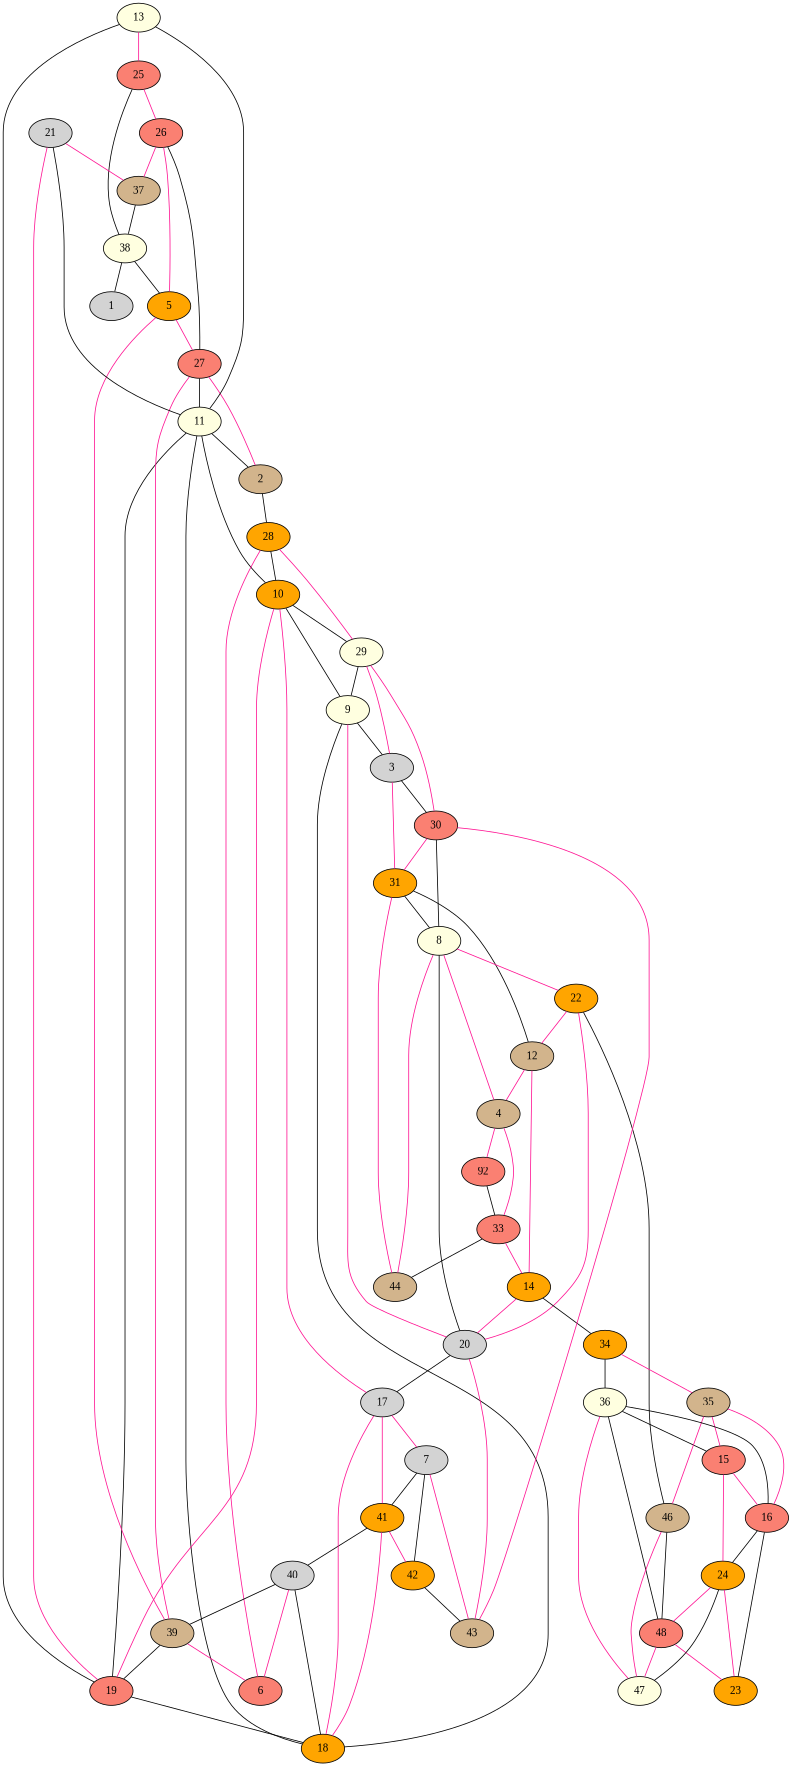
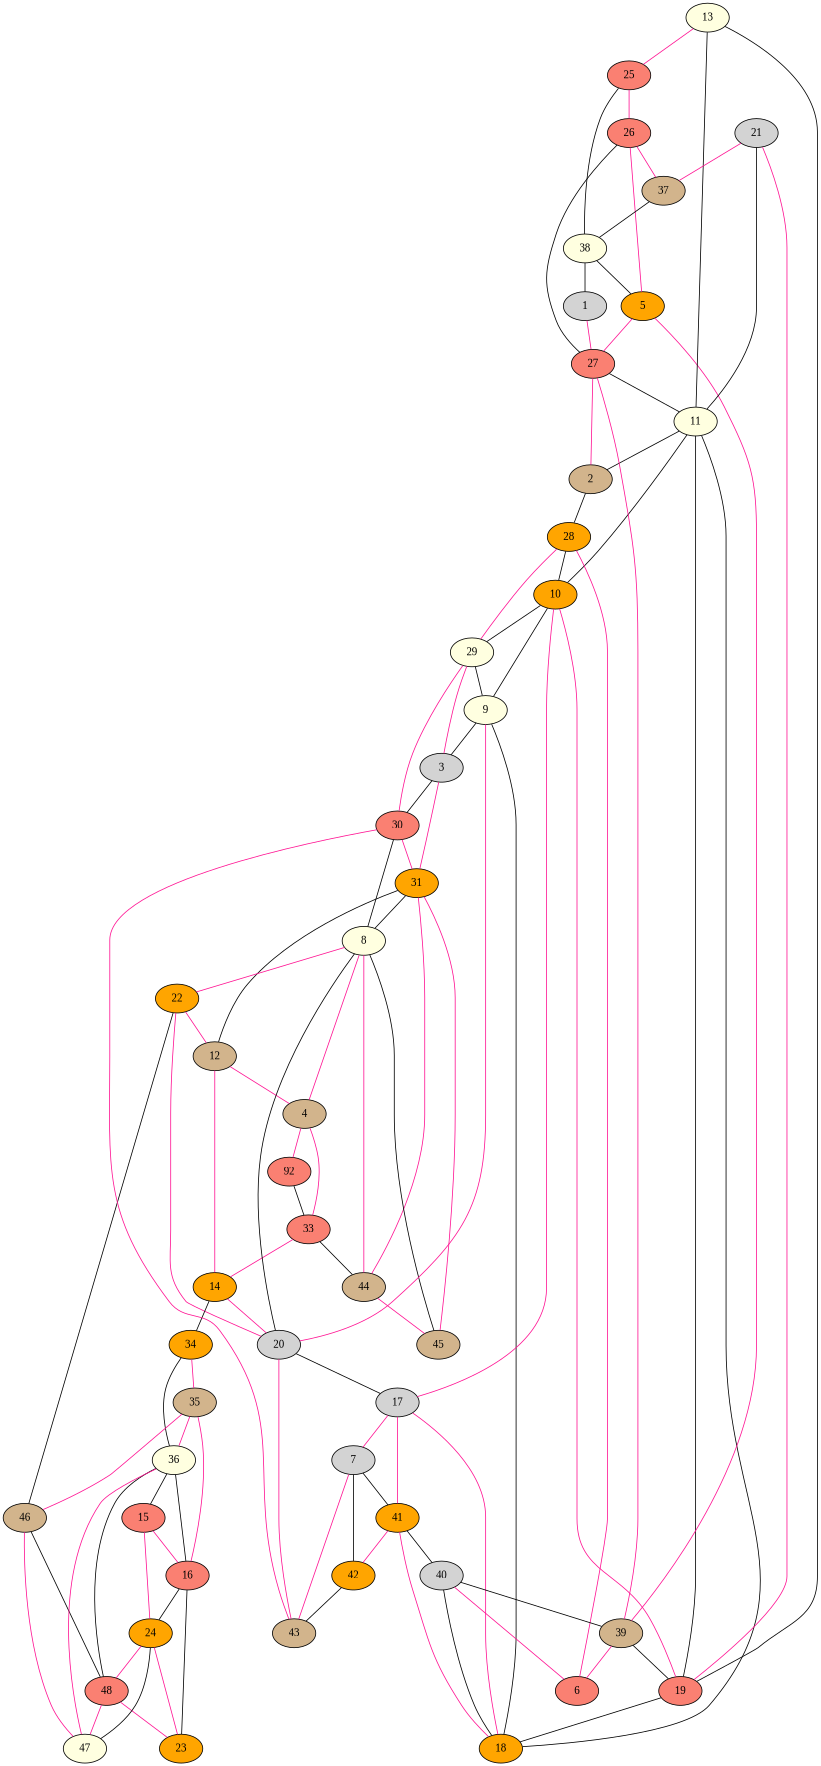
edge "1" -- "27": added
node "45": added
edge "35" -- "15": now "35" -- "36"
